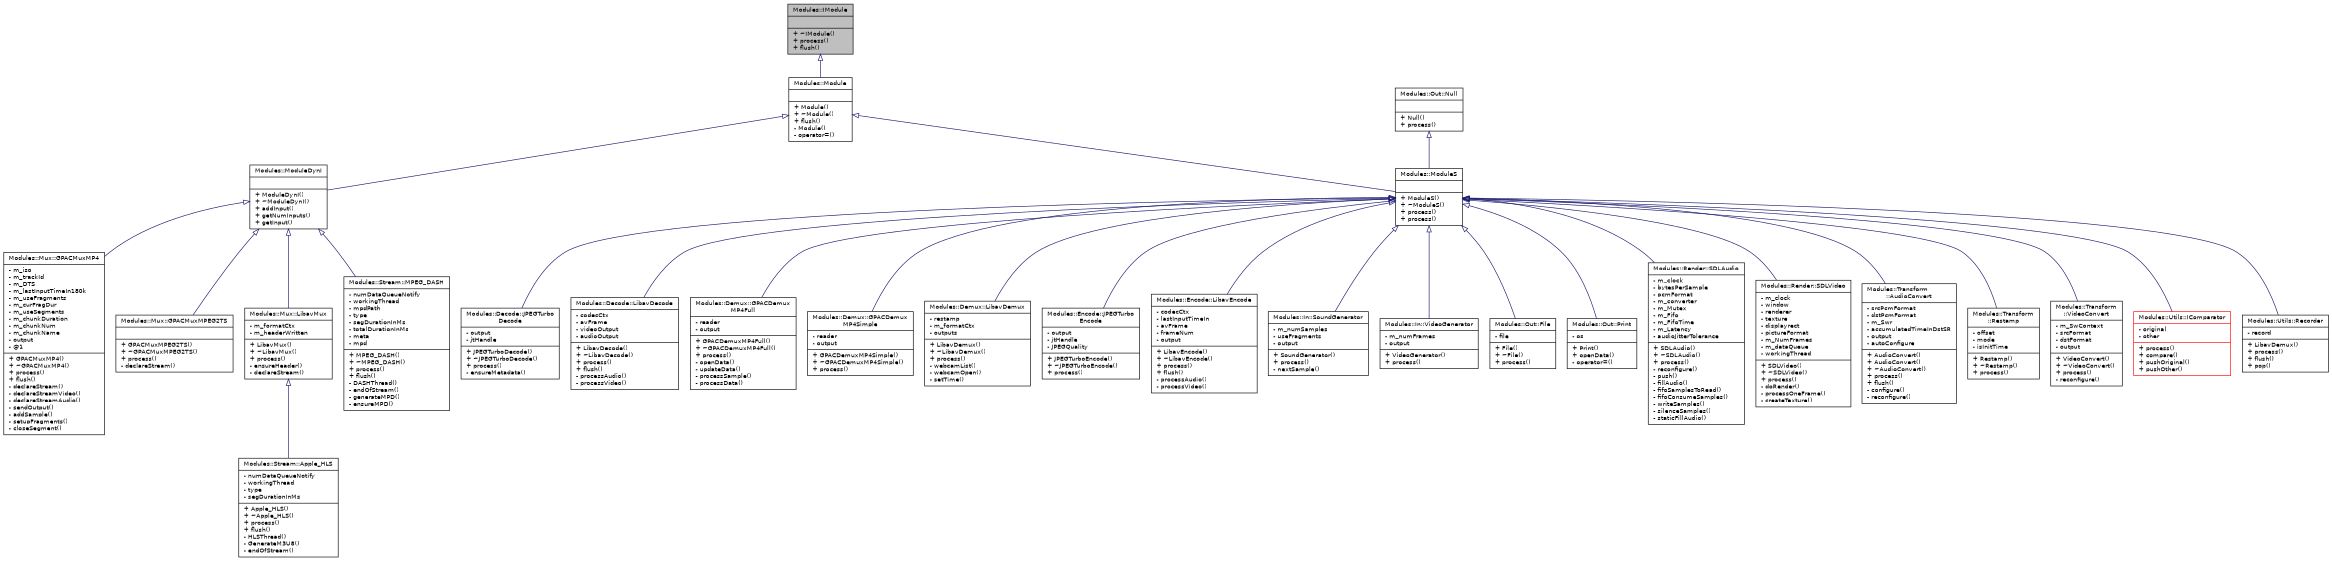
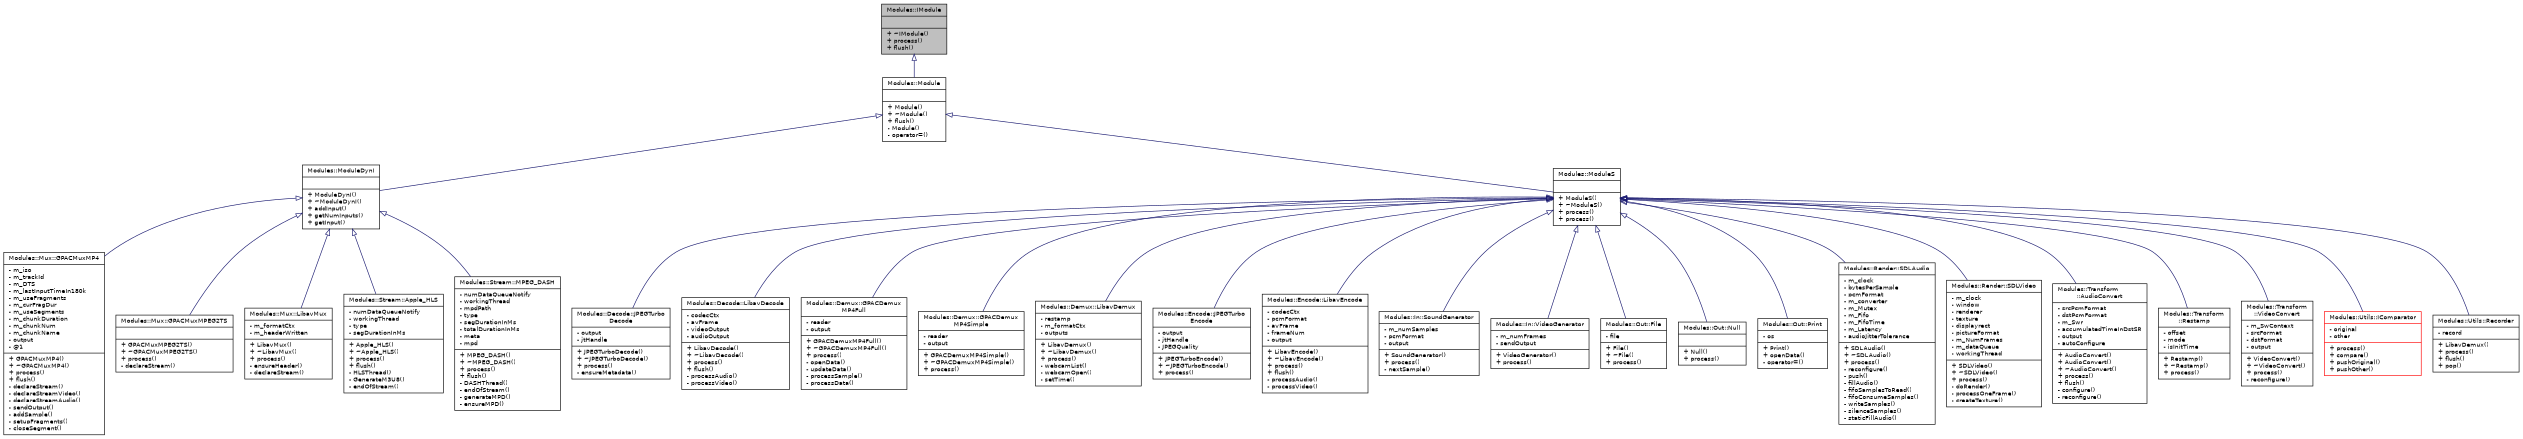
edge "Modules::ModuleS" -> "Modules::Out::Null": reversed
node "Modules::Encode::LibavEncode": text "- lastInputTimeIn" -> "- pcmFormat"
node "Modules::In::SoundGenerator": text "- useFragments" -> "- pcmFormat"
node "Modules::In::VideoGenerator": text "- output" -> "- sendOutput"
edge "Modules::Stream::Apple_HLS" -> "Modules::Mux::LibavMux": now "Modules::Stream::Apple_HLS" -> "Modules::ModuleDynI"
